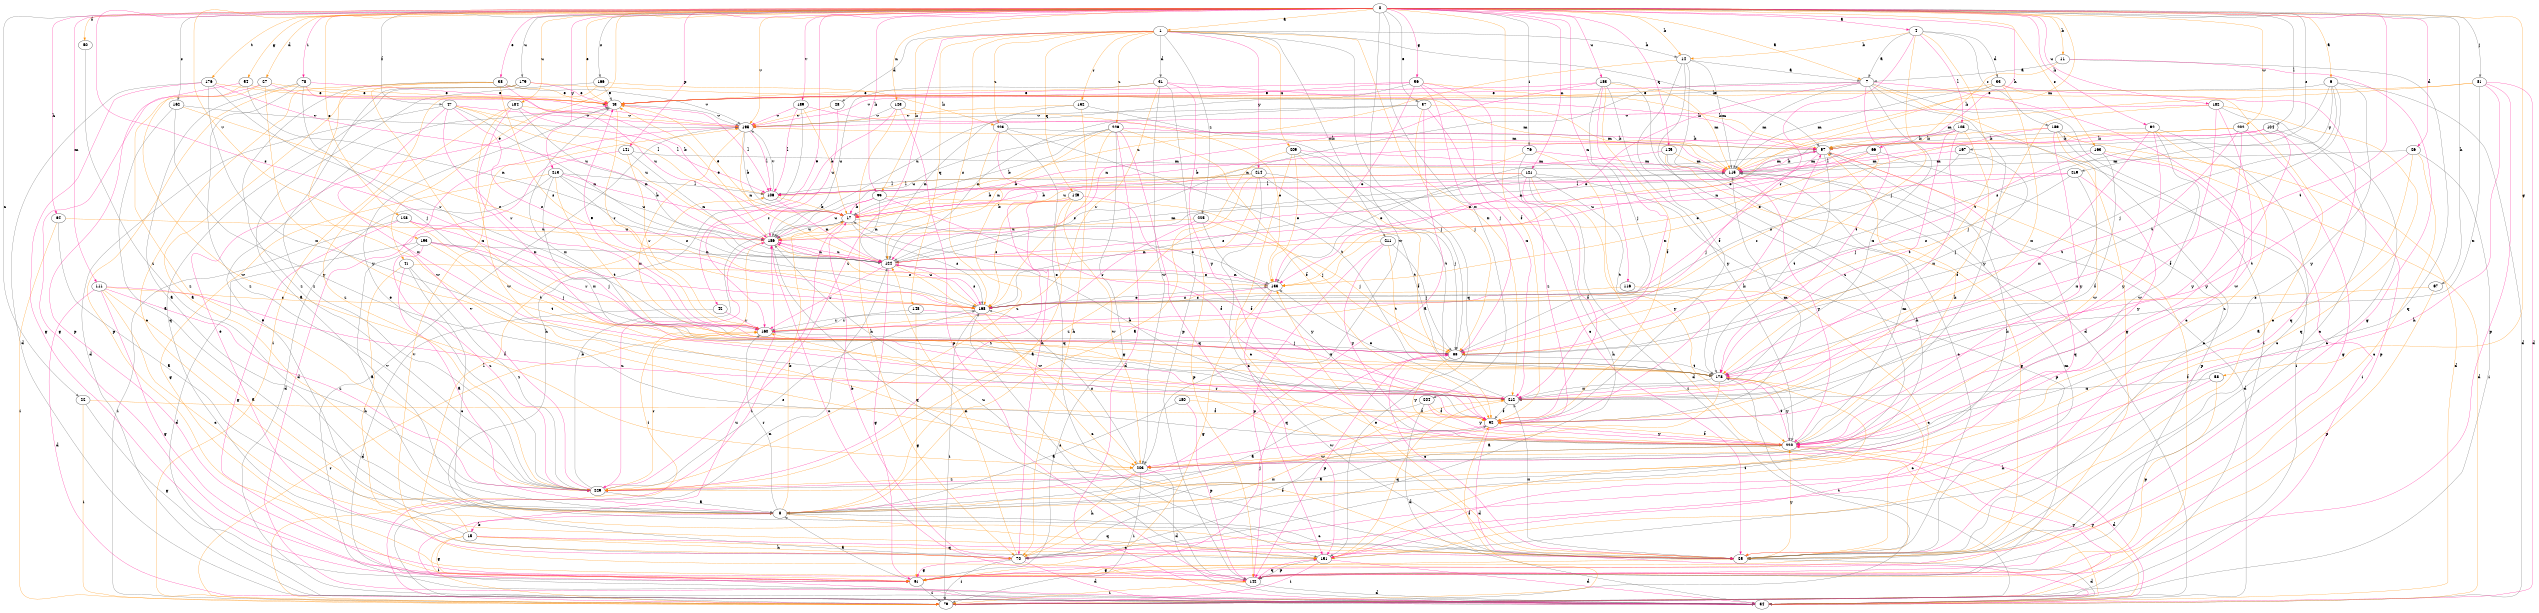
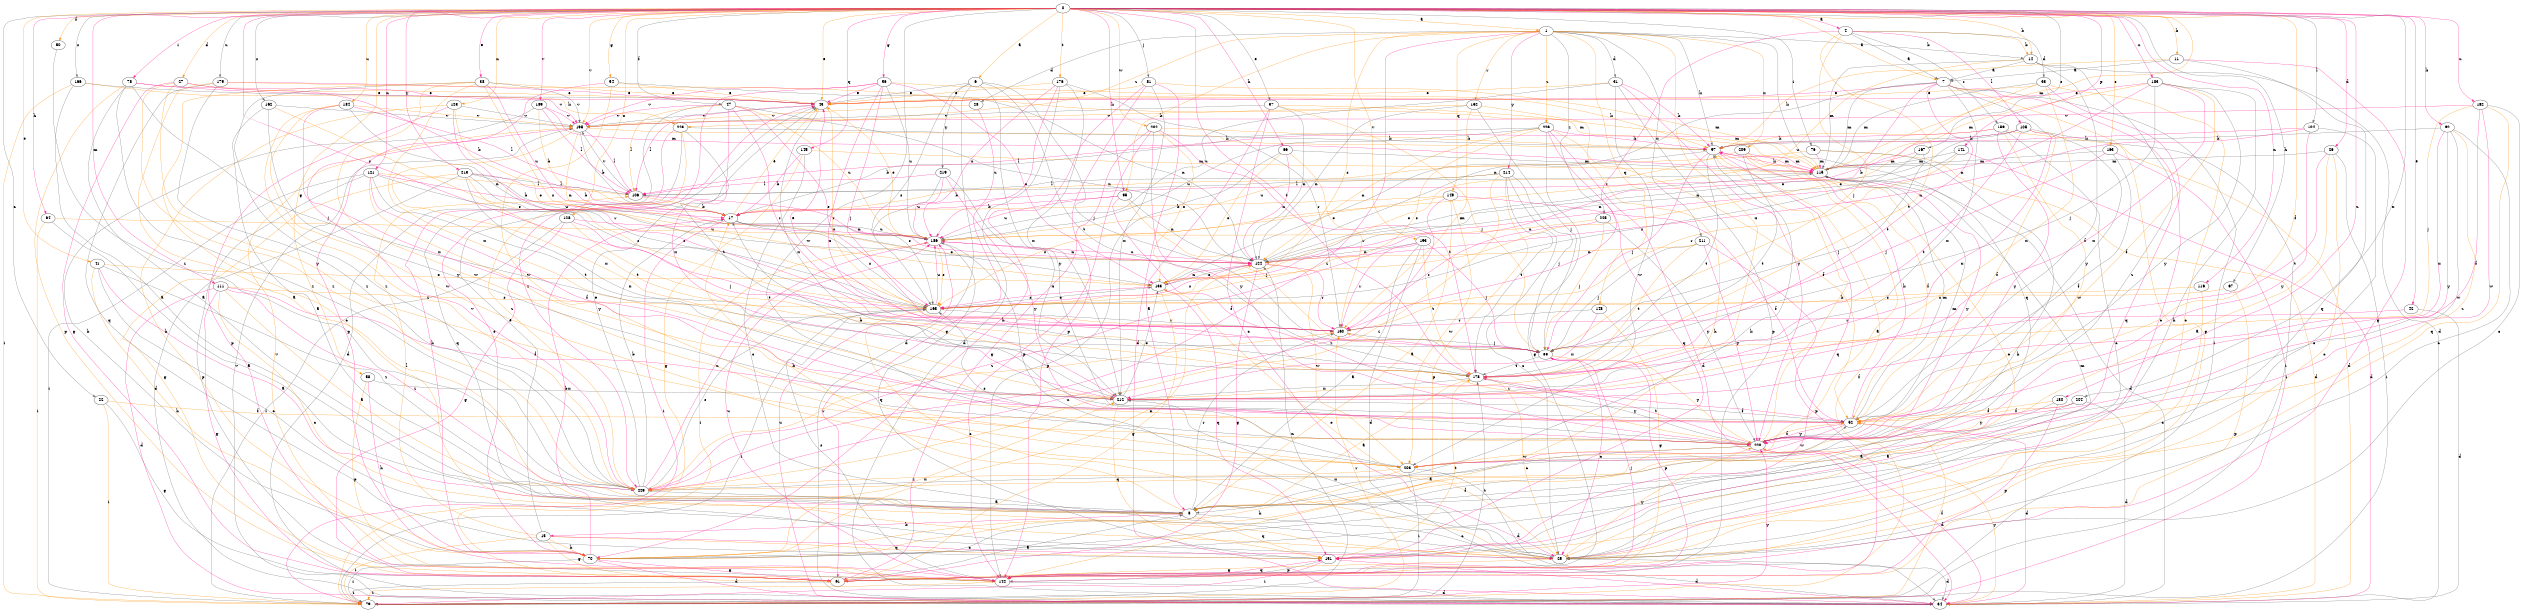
edge "0" -> "180": added, label "u"
edge "31" -> "160": now "152" -> "160"
edge "163" -> "34": removed, label "d"
